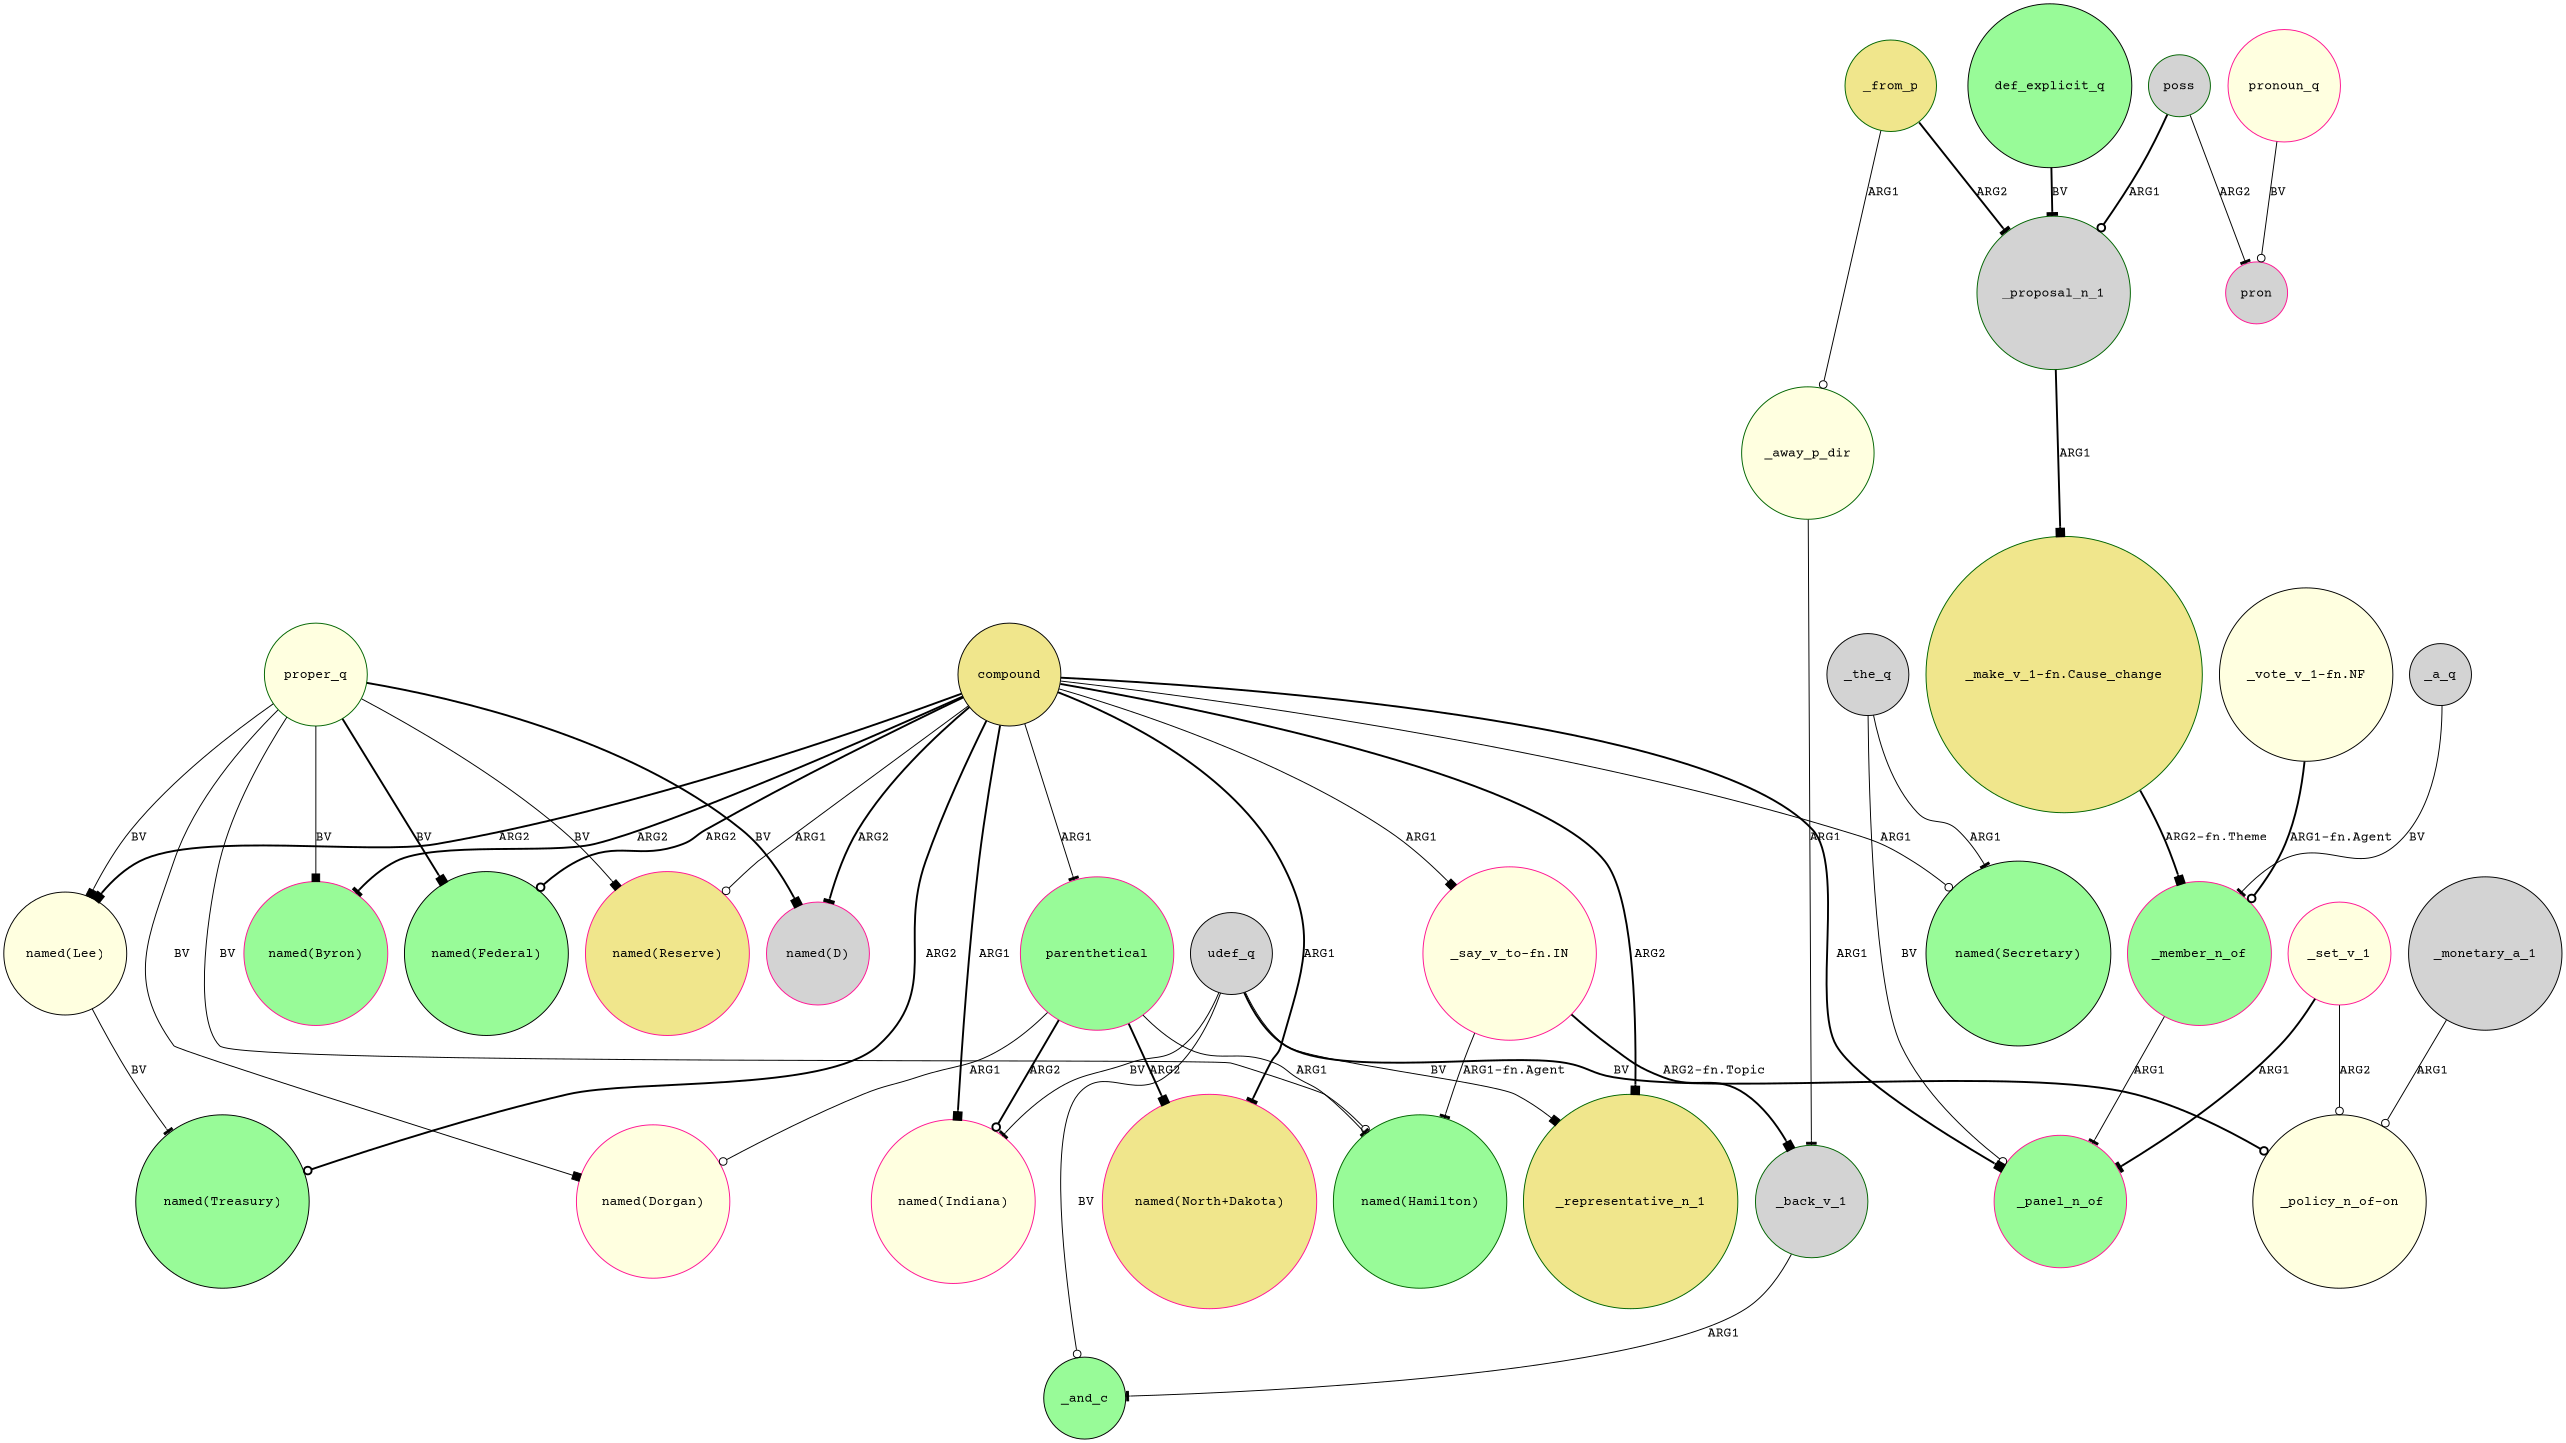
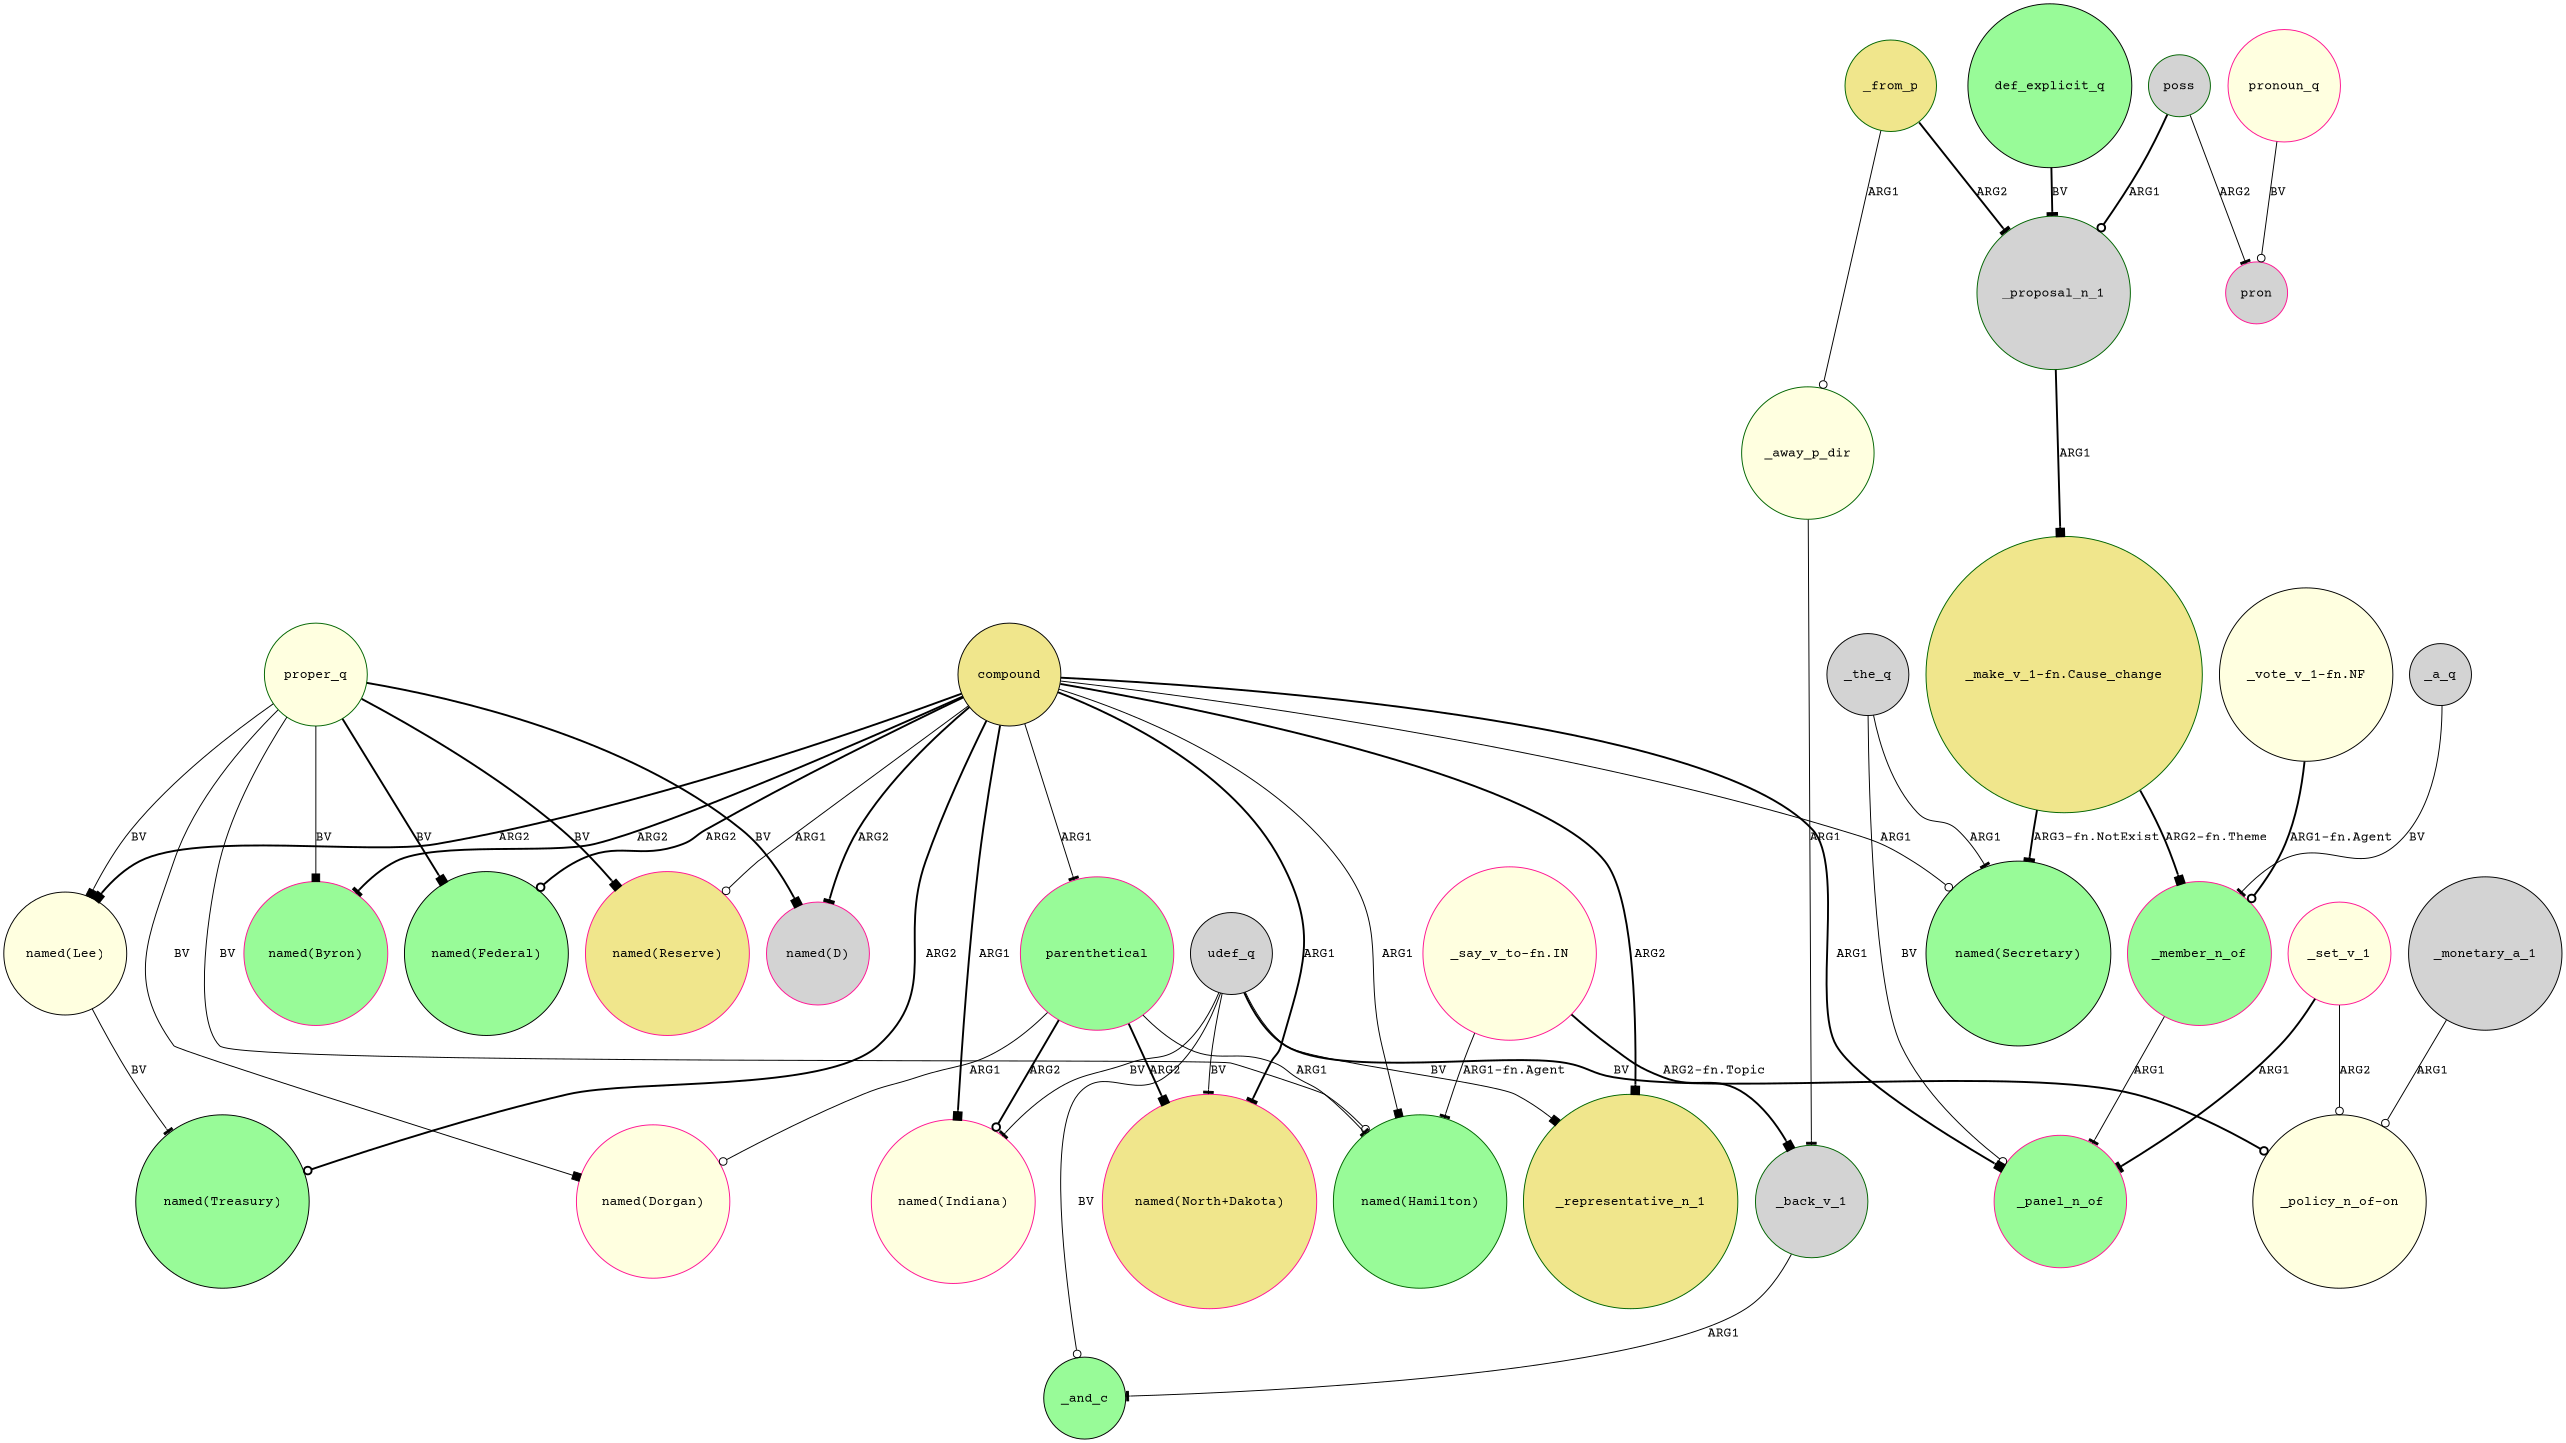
edge "compound" -> "_say_v_to-fn.IN": now "compound" -> "named(Hamilton)"
edge "proper_q" -> "named(Reserve)": style solid -> bold
edge "_make_v_1-fn.Cause_change" -> "named(Secretary)": added, label "ARG3-fn.NotExist"
edge "udef_q" -> "named(North+Dakota)": added, label "BV"
